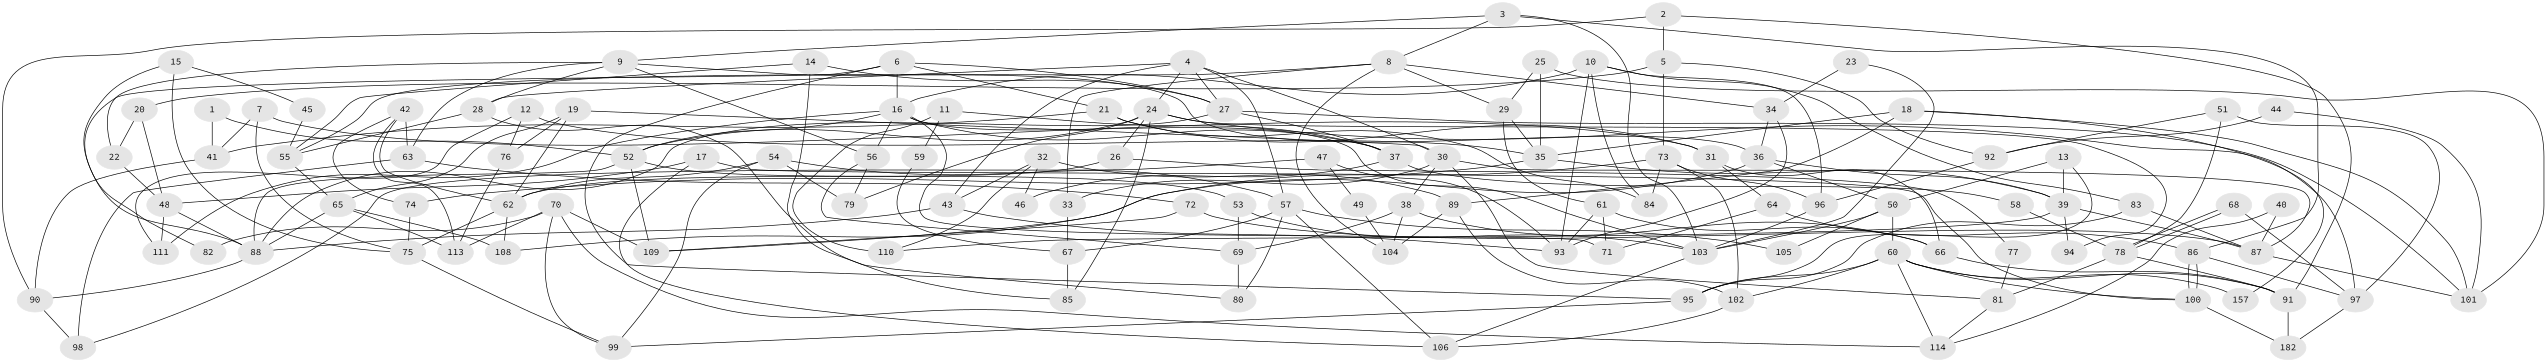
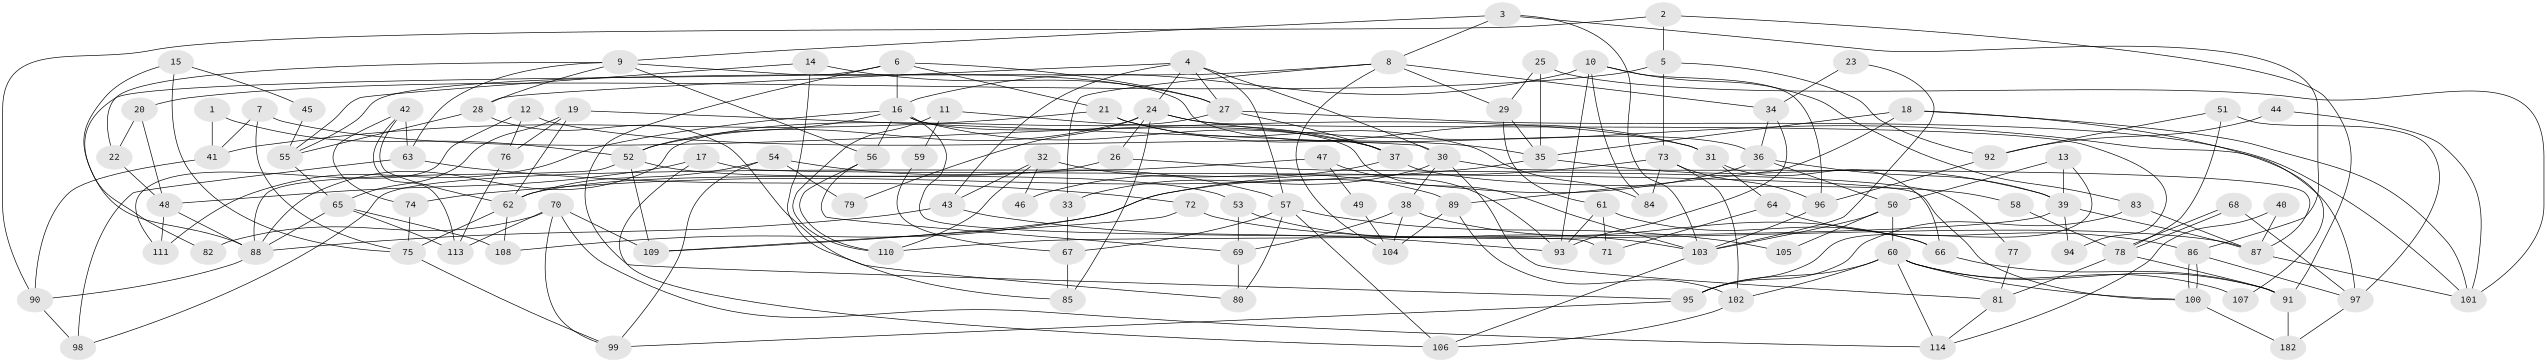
edge "56" -- "79": now "56" -- "110"
node "157": label "157" -> "107"
